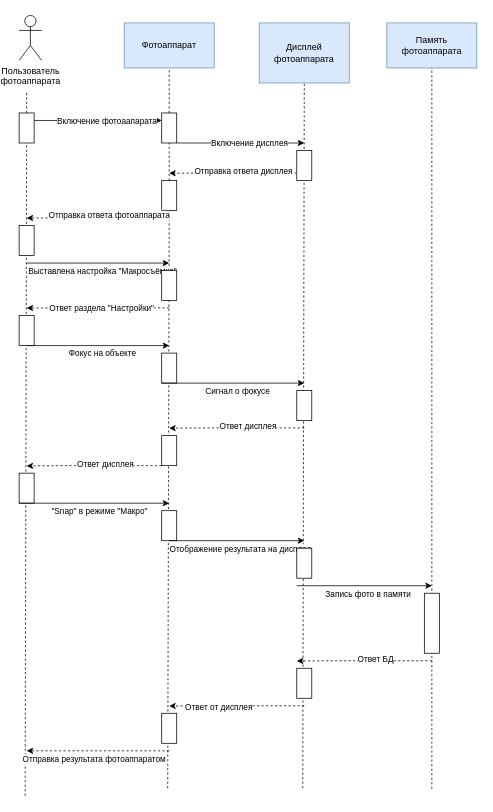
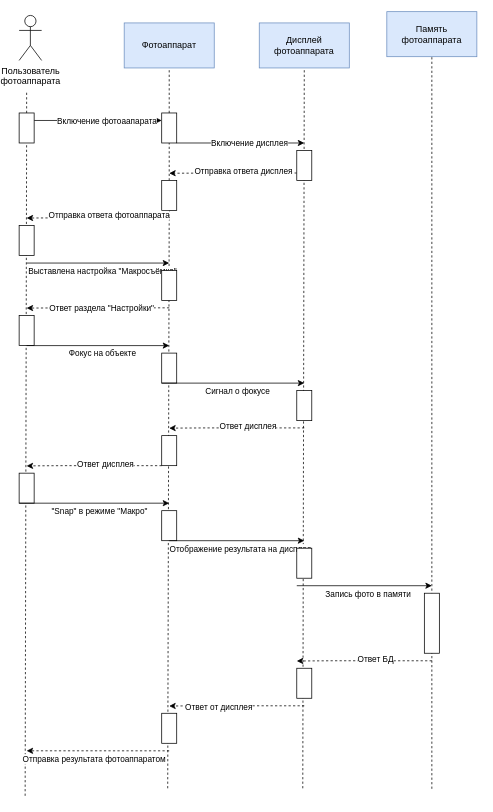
node "Память фотоаппарата": moved (432, 45) -> (432, 34)
node "Дисплей фотоаппарата": size 90x60 -> 90x45
